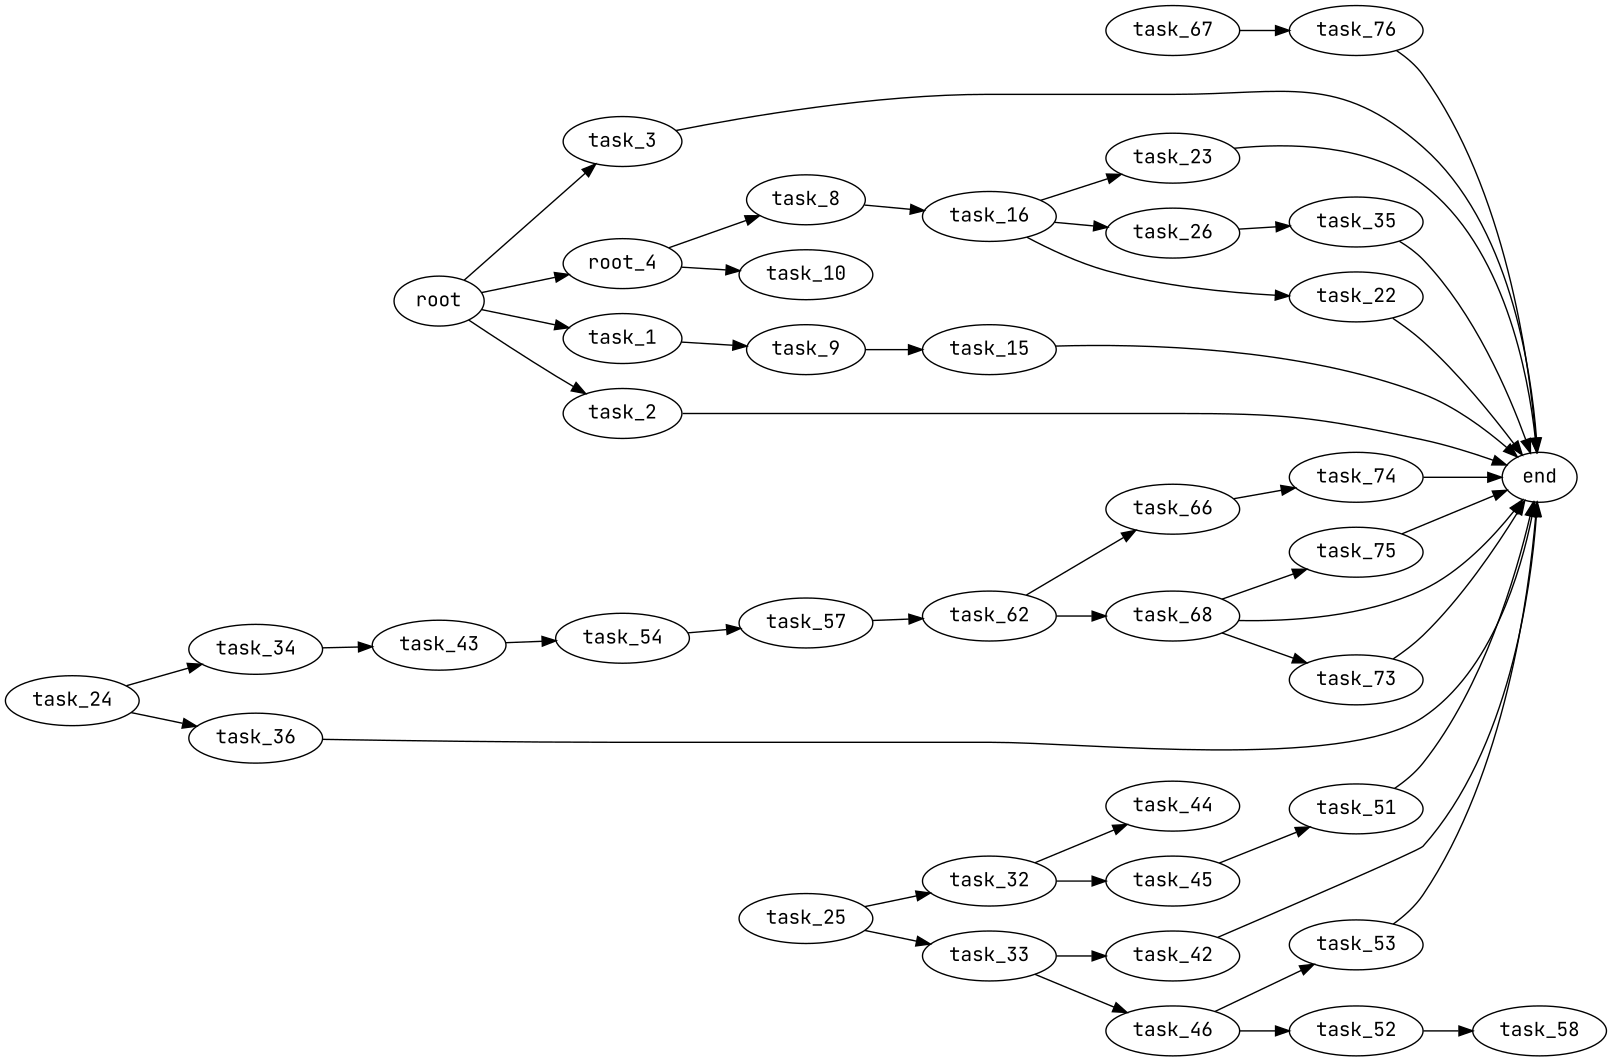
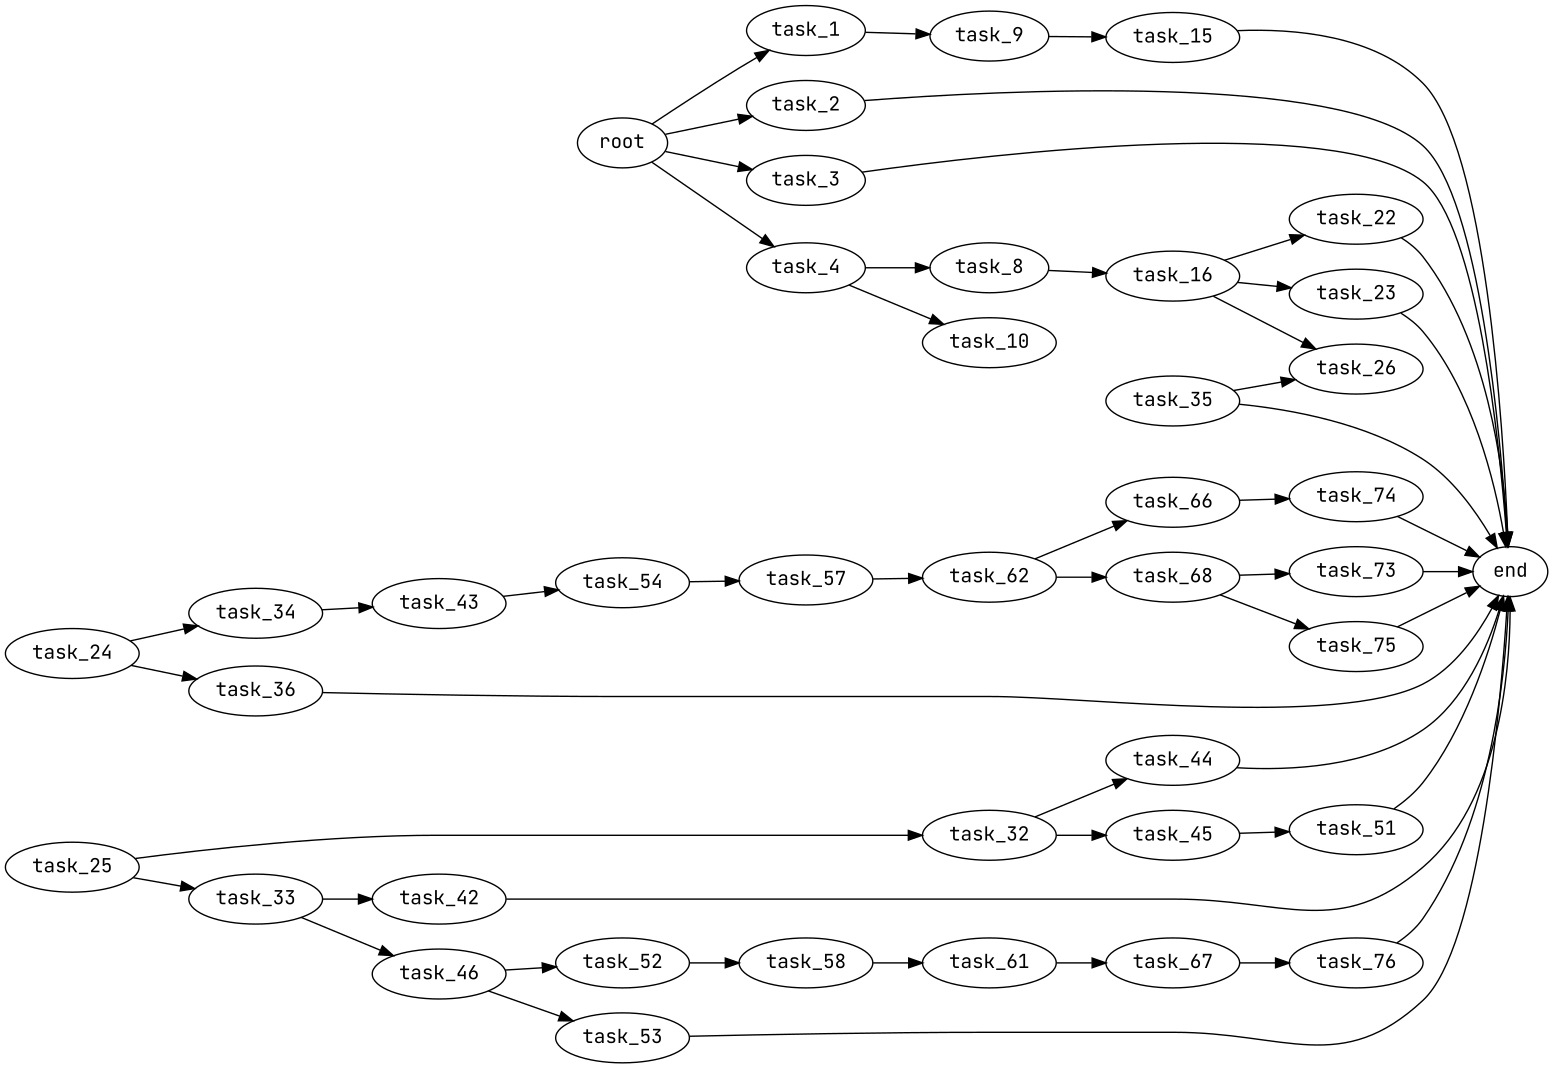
edge "task_26" -> "task_35": reversed
node "root_4": label "root_4" -> "task_4"
edge "task_68" -> "end": now "task_44" -> "end"
node "task_61": added
